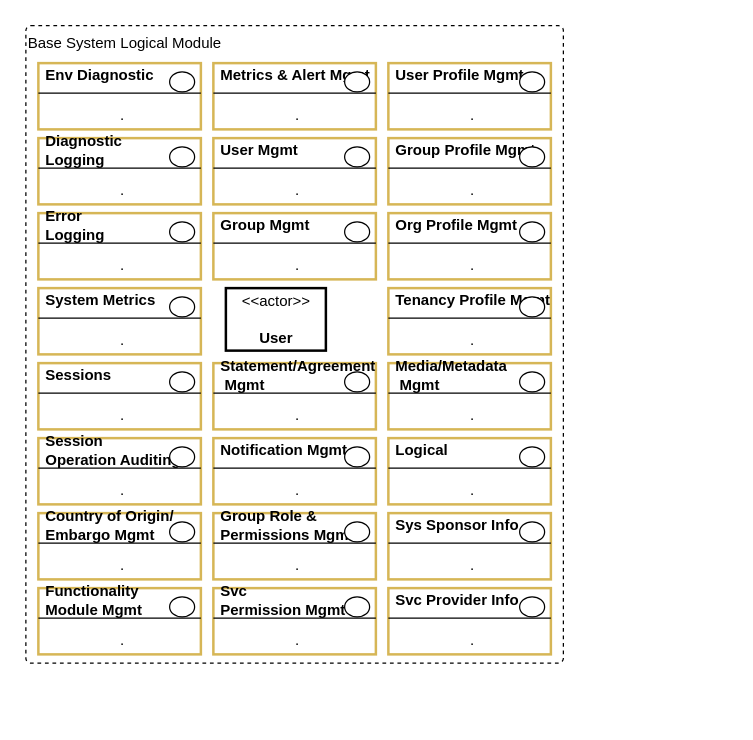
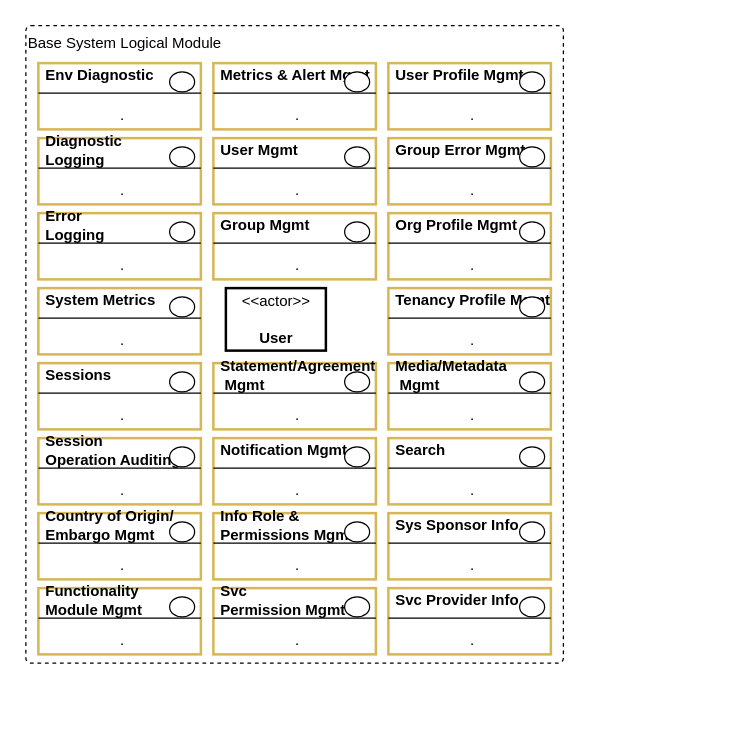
node "Group Profile Mgmt": label "Group Profile Mgmt" -> "Group Error Mgmt"
node "Logical": label "Logical" -> "Search"
node "Group Role & Permissions Mgmt": label "Group Role & Permissions Mgmt" -> "Info Role & Permissions Mgmt"
